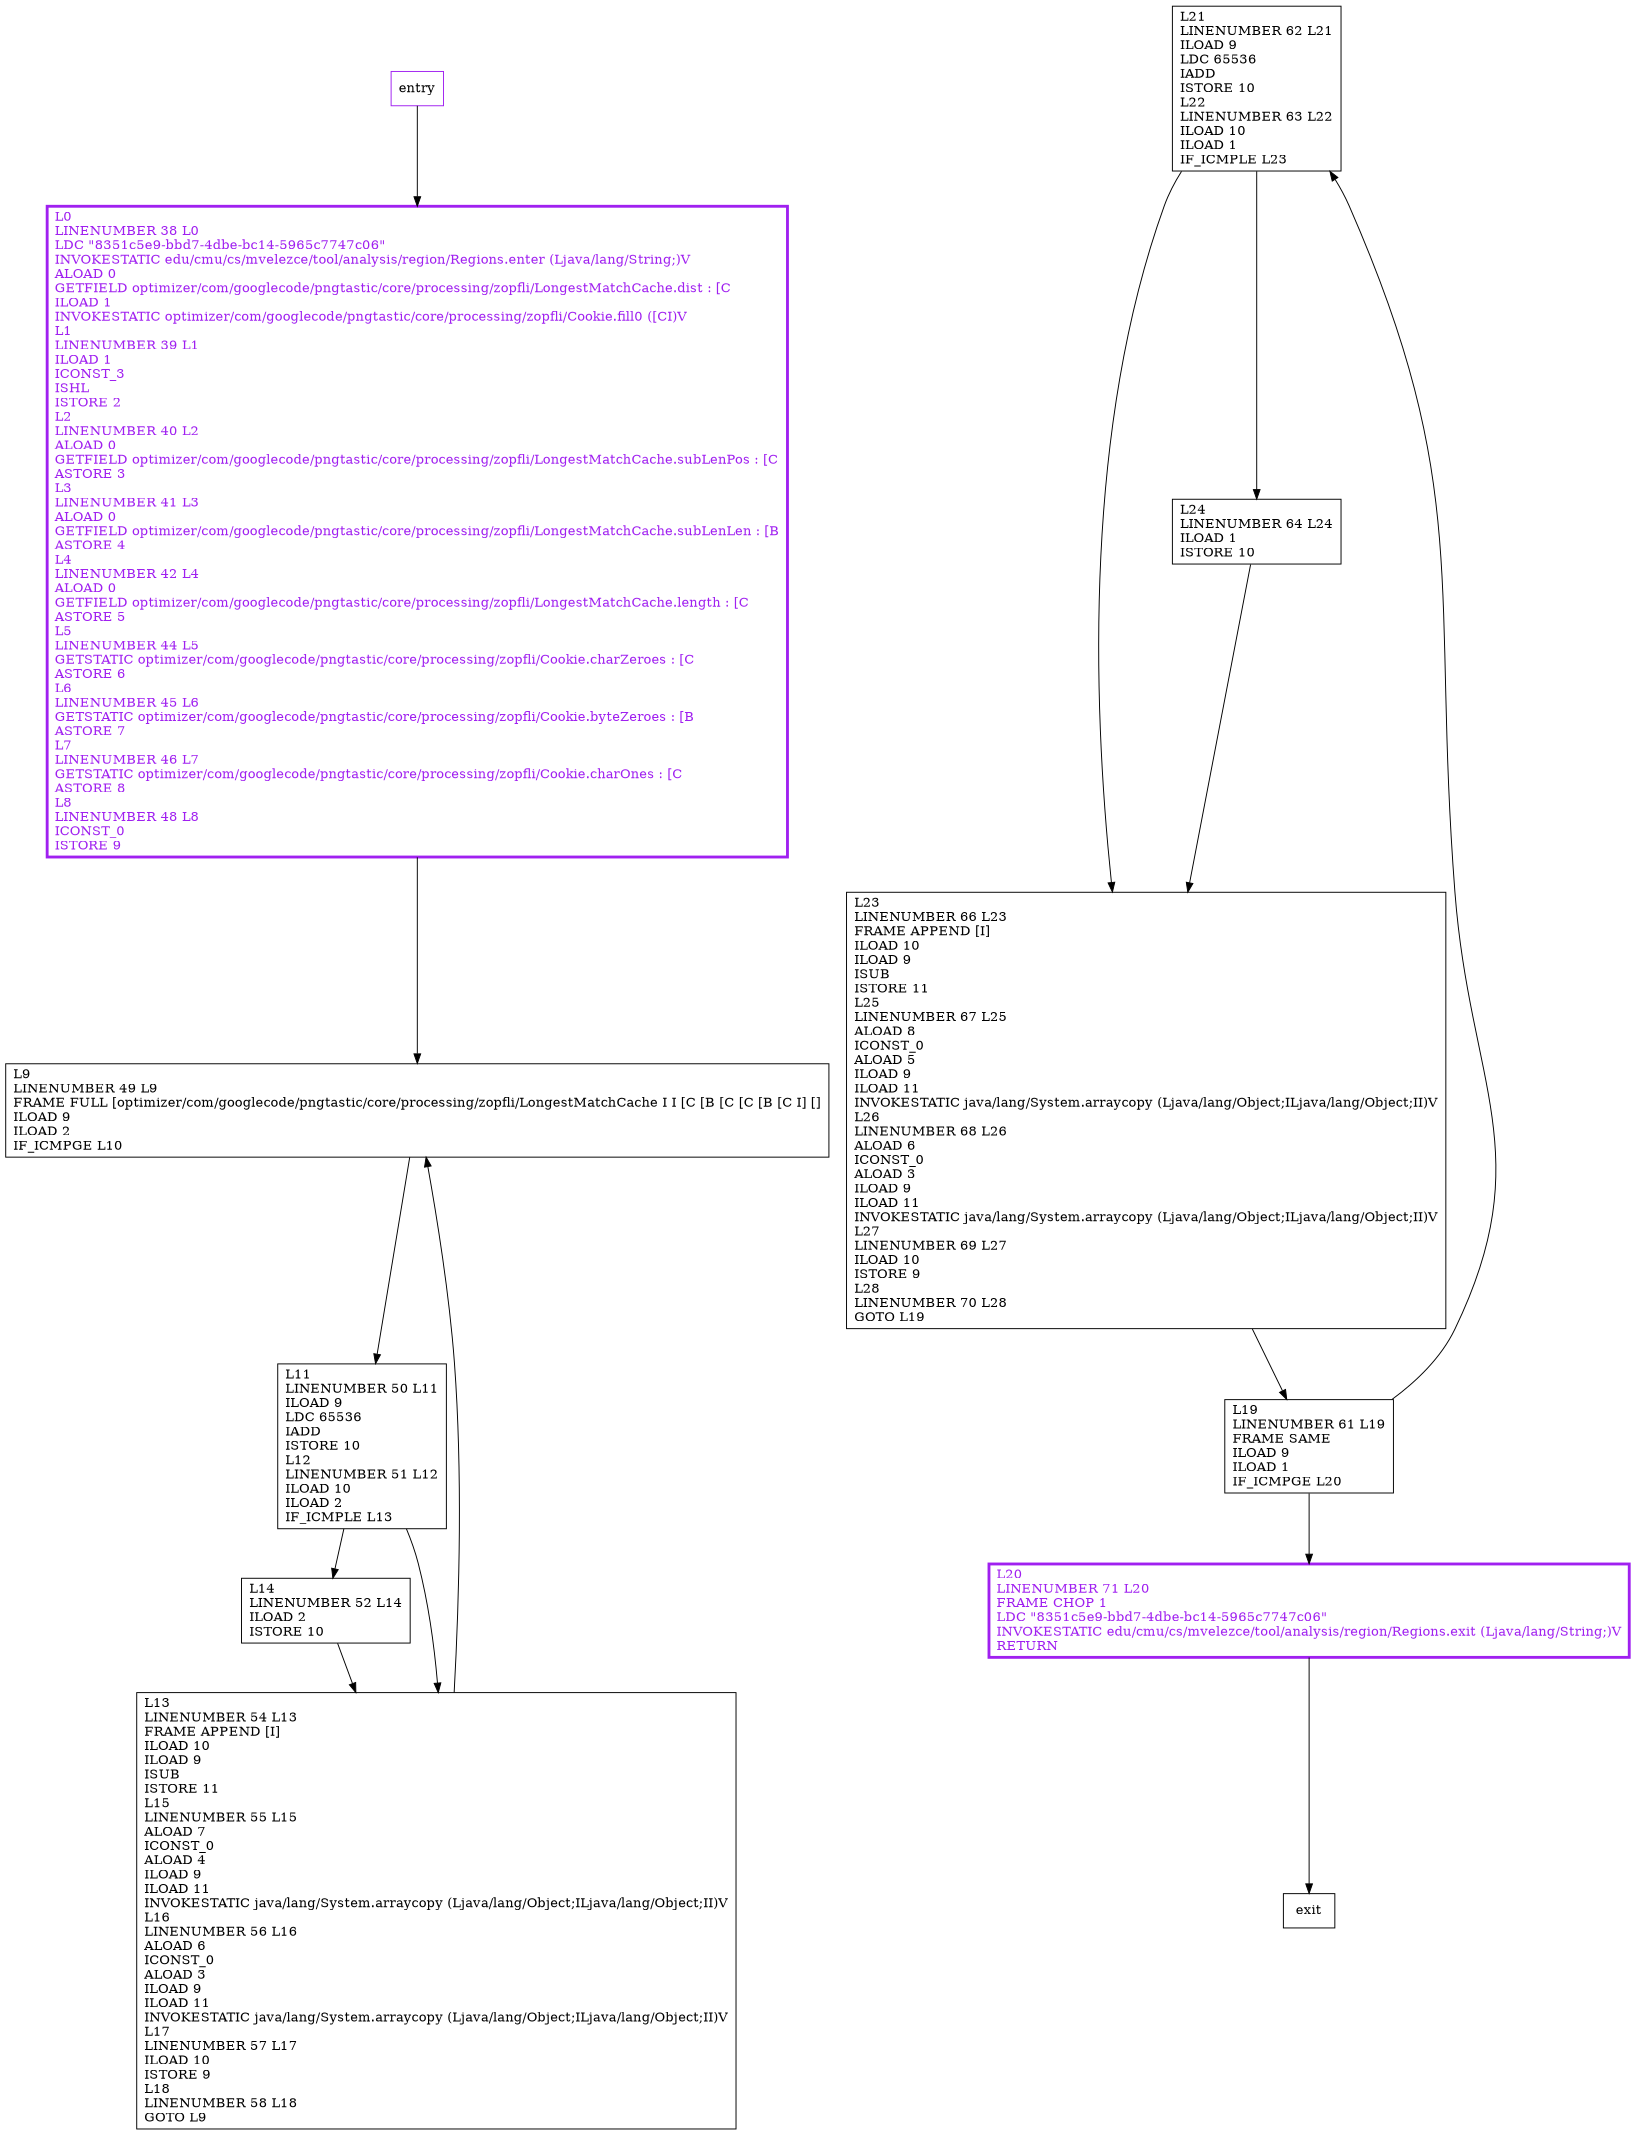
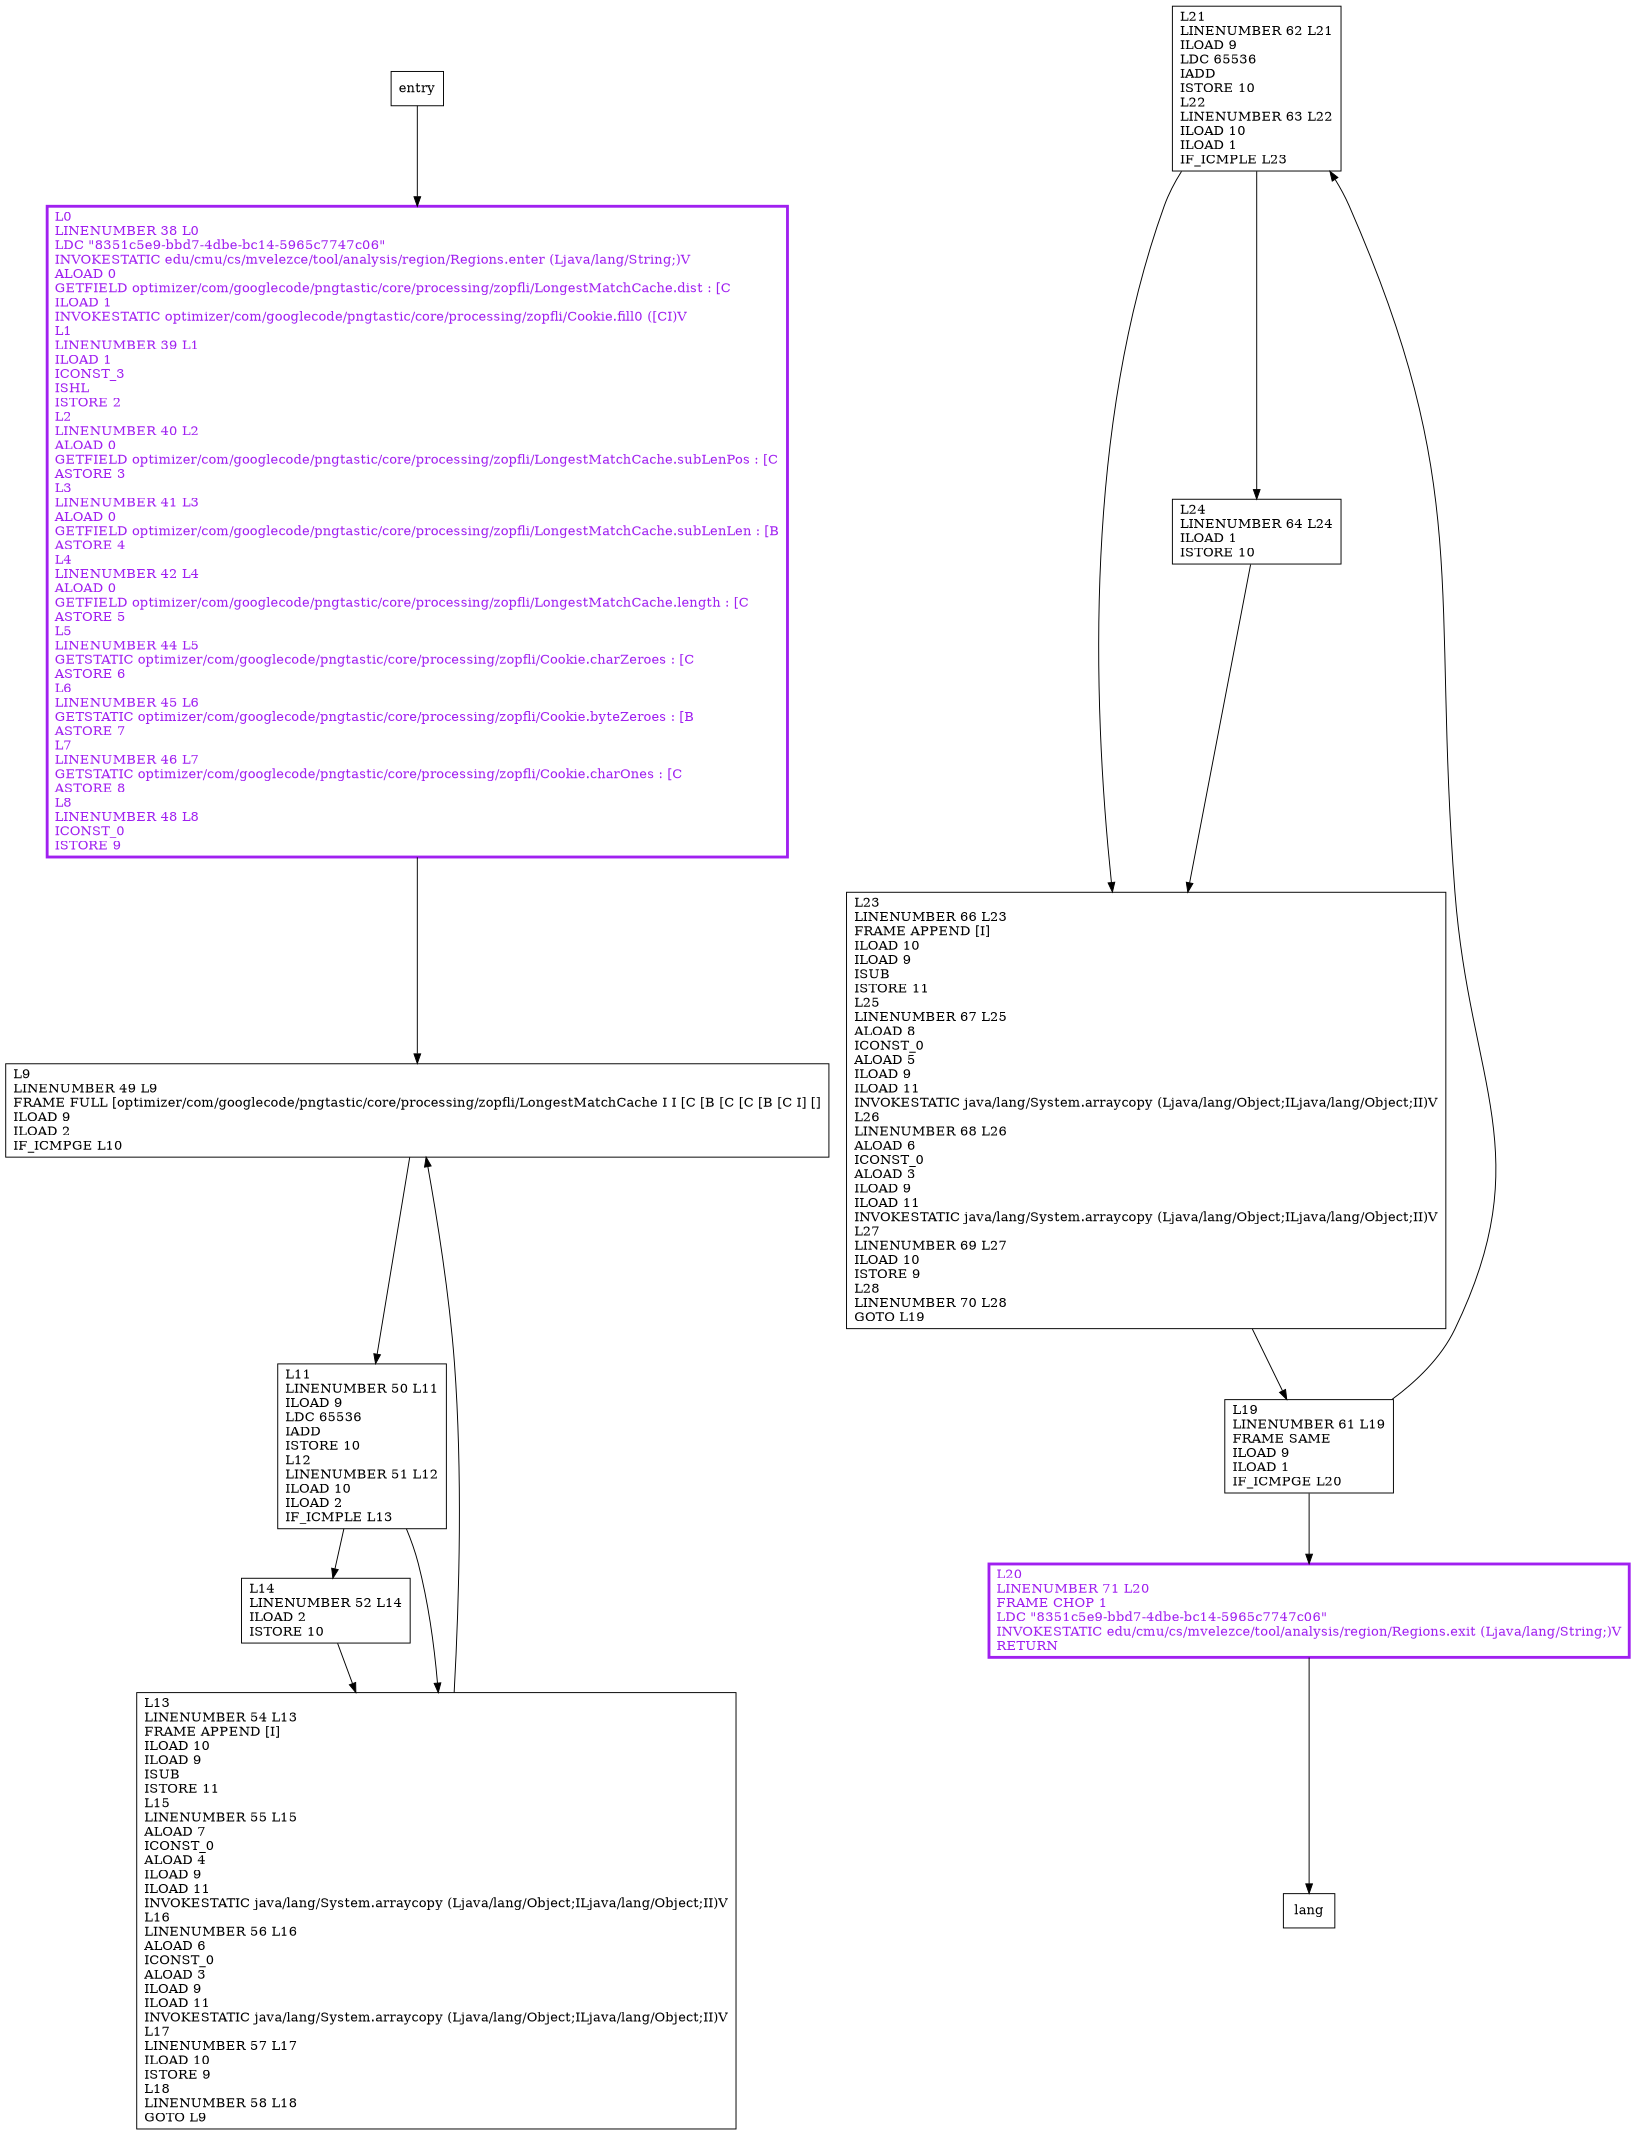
node "entry": color purple -> black
node "exit": label "exit" -> "lang"
